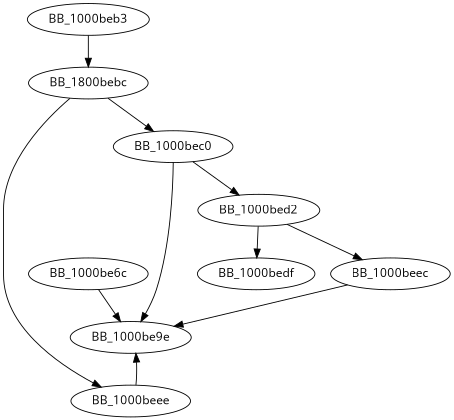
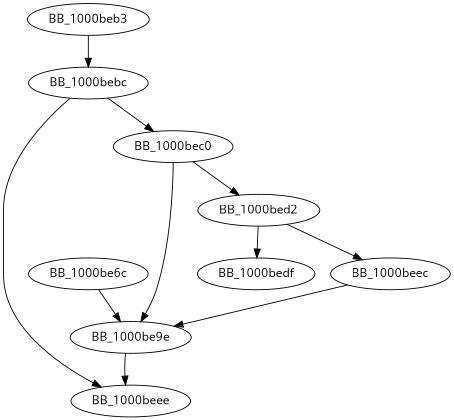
node "BB_1800bebc": label "BB_1800bebc" -> "BB_1000bebc"
edge "BB_1000beee" -> "BB_1000be9e": reversed
